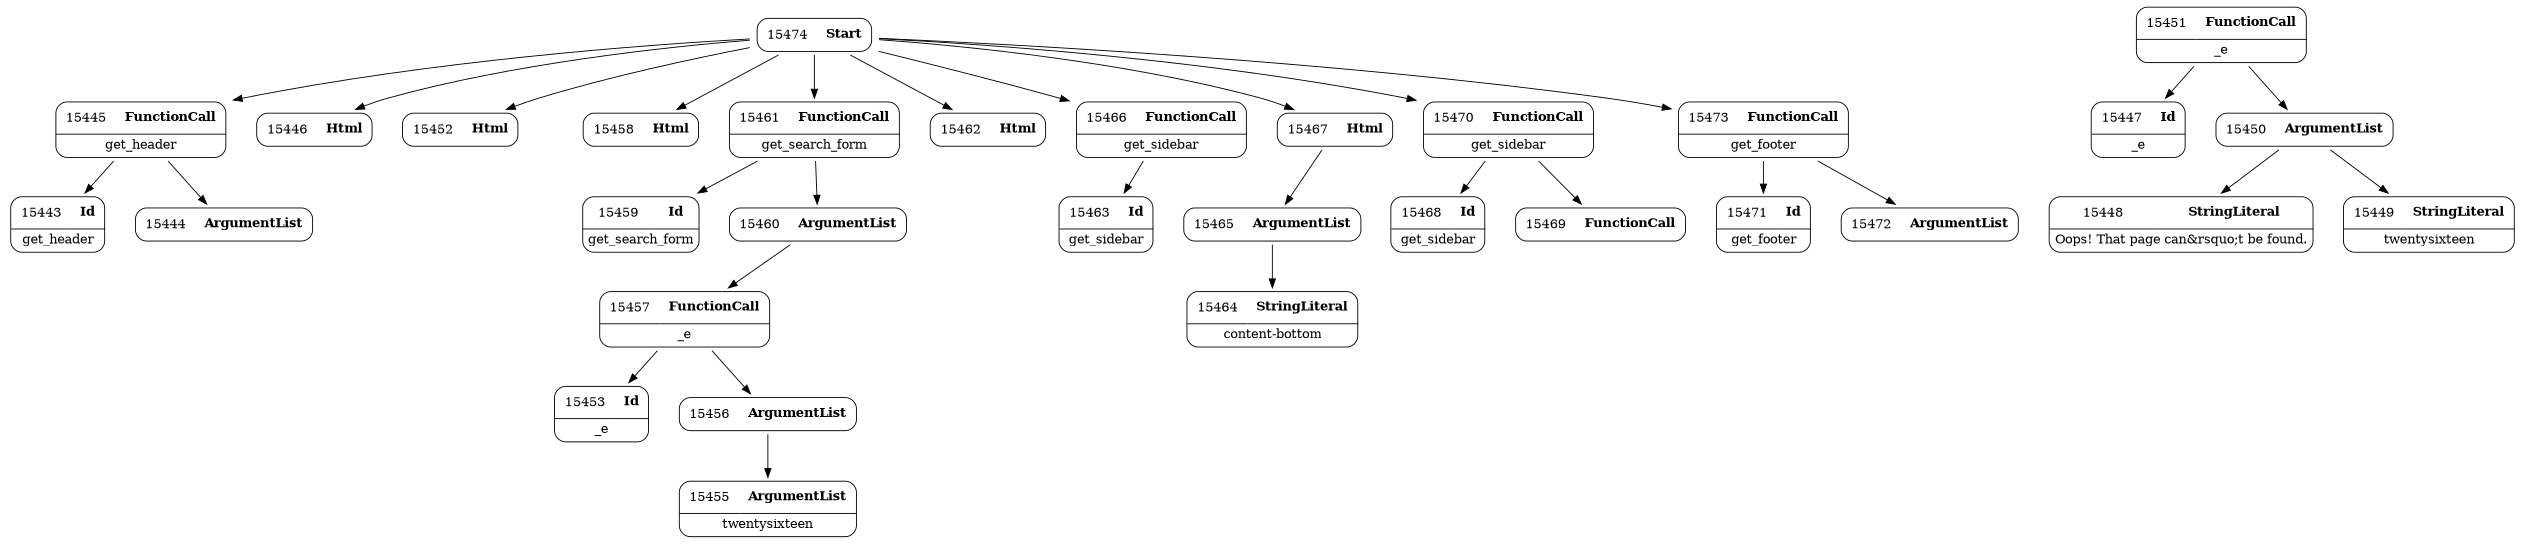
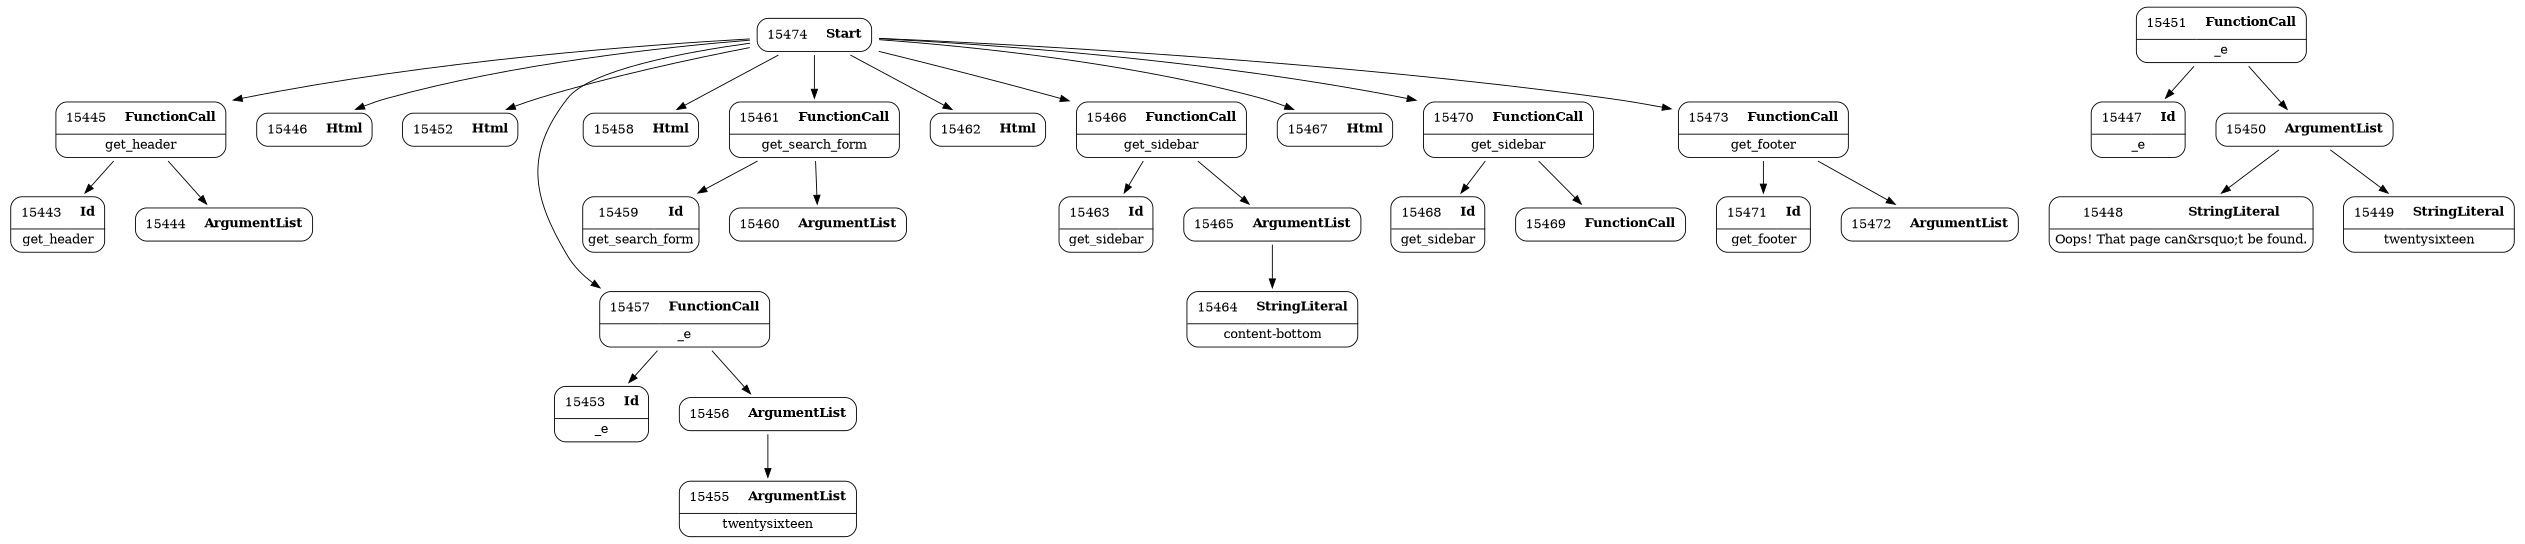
edge "15467" -> "15465": now "15466" -> "15465"
edge "15460" -> "15457": now "15474" -> "15457"
